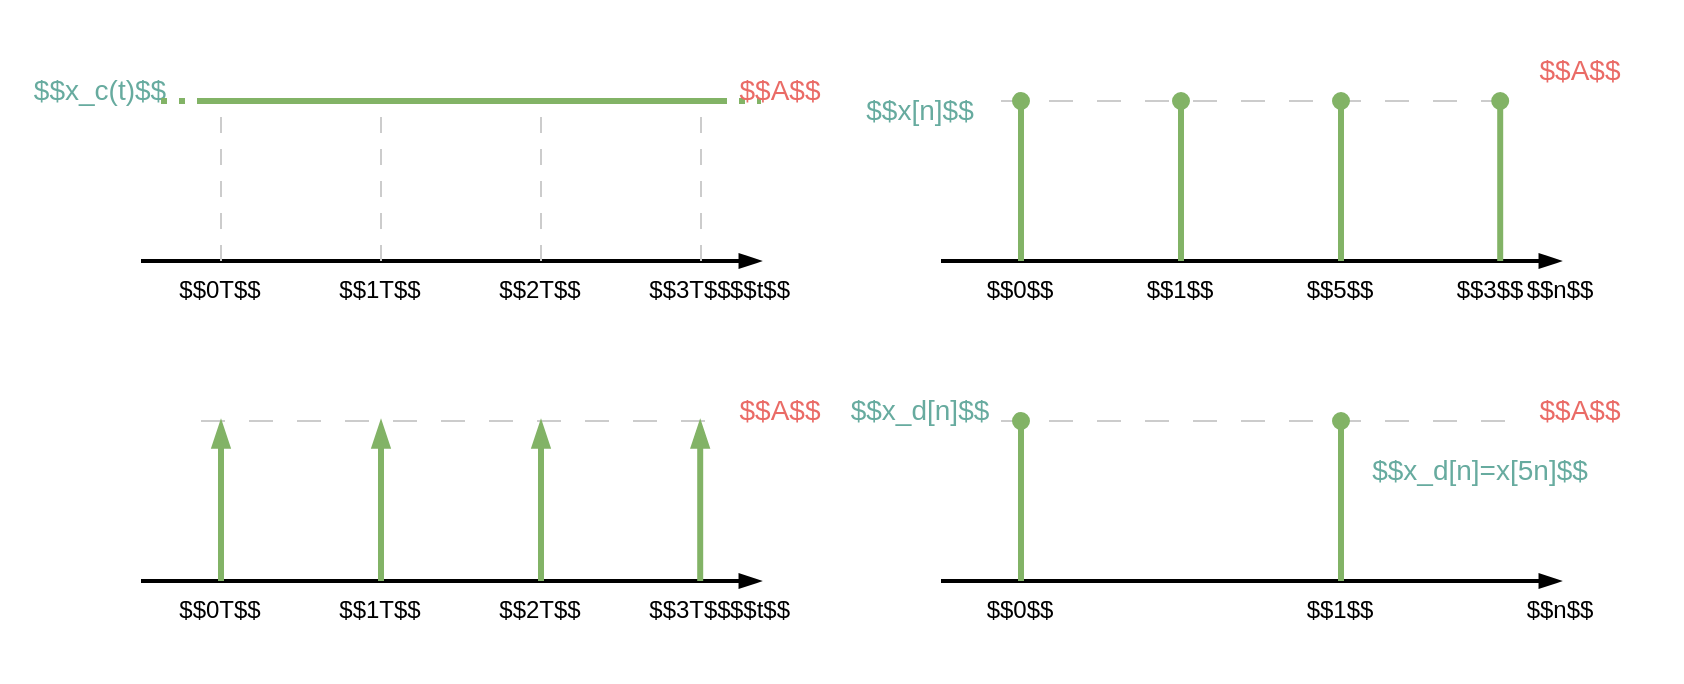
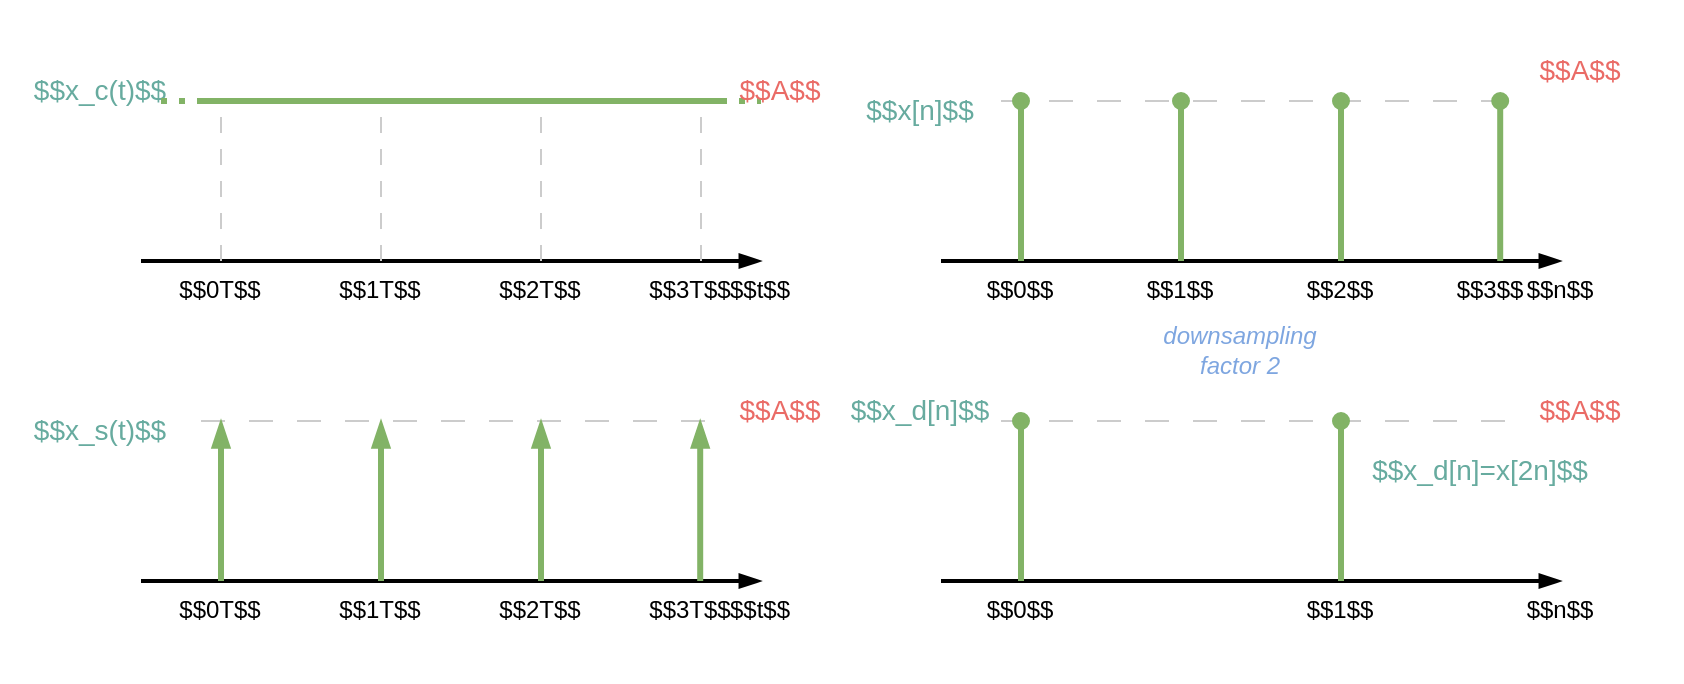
node "$$5$$": label "$$5$$" -> "$$2$$"
node "downsampling factor 2": added
node "$$x_s(t)$$": added
node "$$x_d[n]=x[5n]$$": label "$$x_d[n]=x[5n]$$" -> "$$x_d[n]=x[2n]$$"
